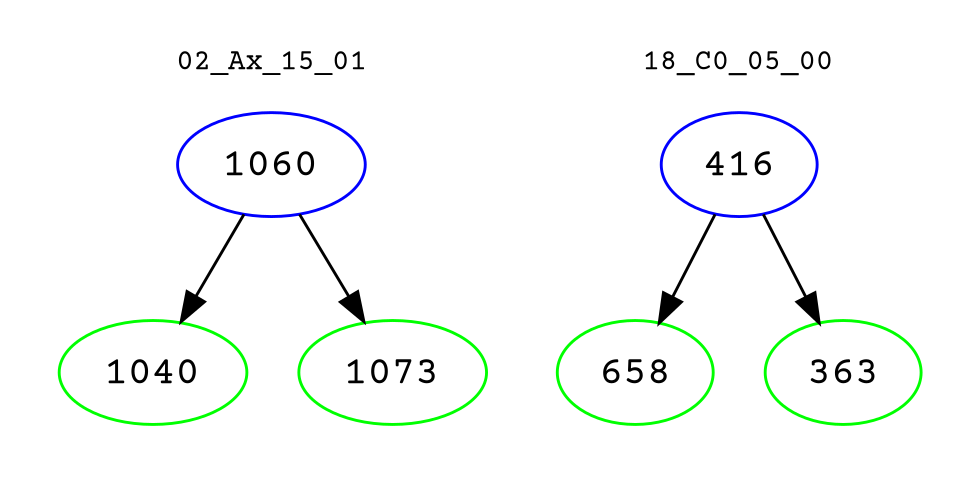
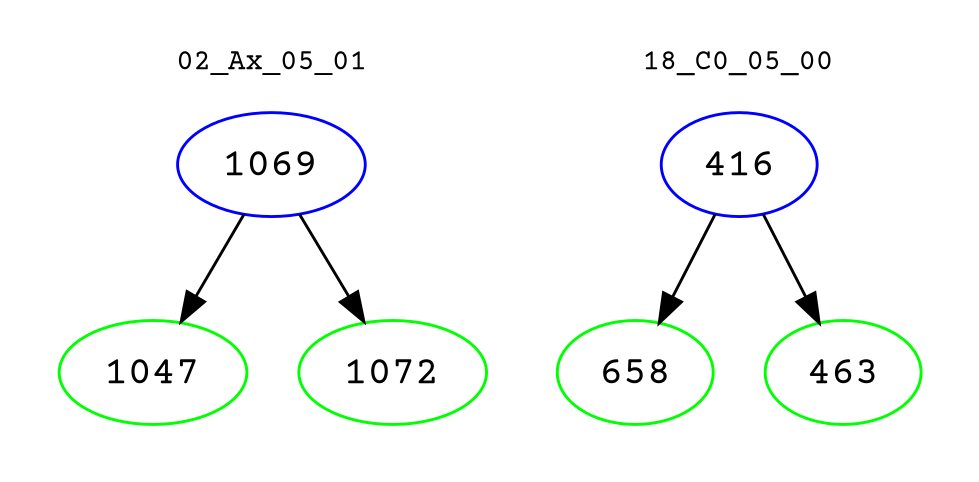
cluster "02_Ax_15_01": label "02_Ax_15_01" -> "02_Ax_05_01"
node "1060": label "1060" -> "1069"
node "1040": label "1040" -> "1047"
node "1073": label "1073" -> "1072"
node "363": label "363" -> "463"
